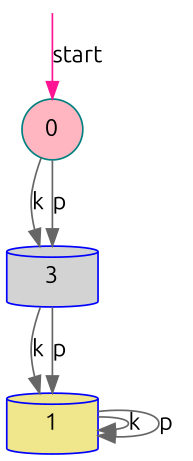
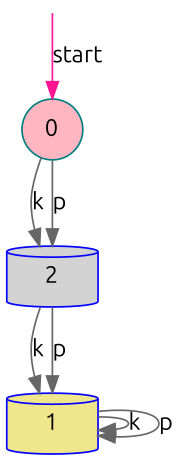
node "3": label "3" -> "2"
